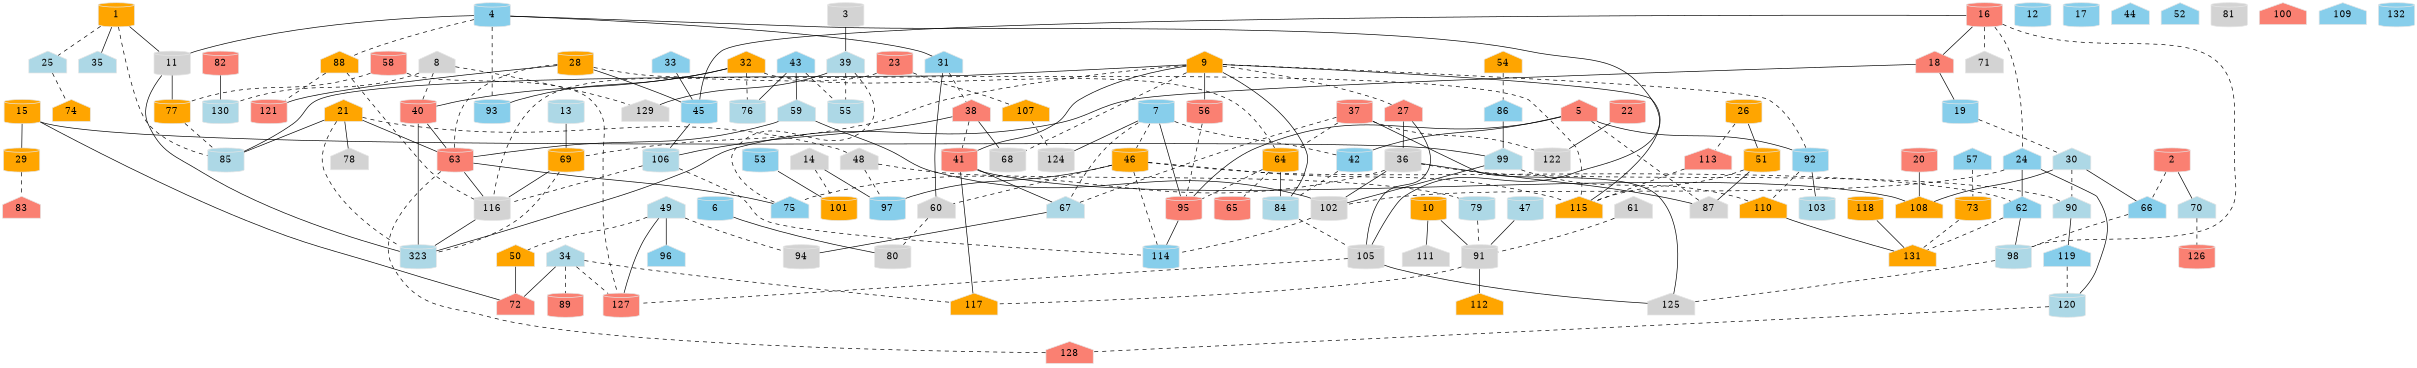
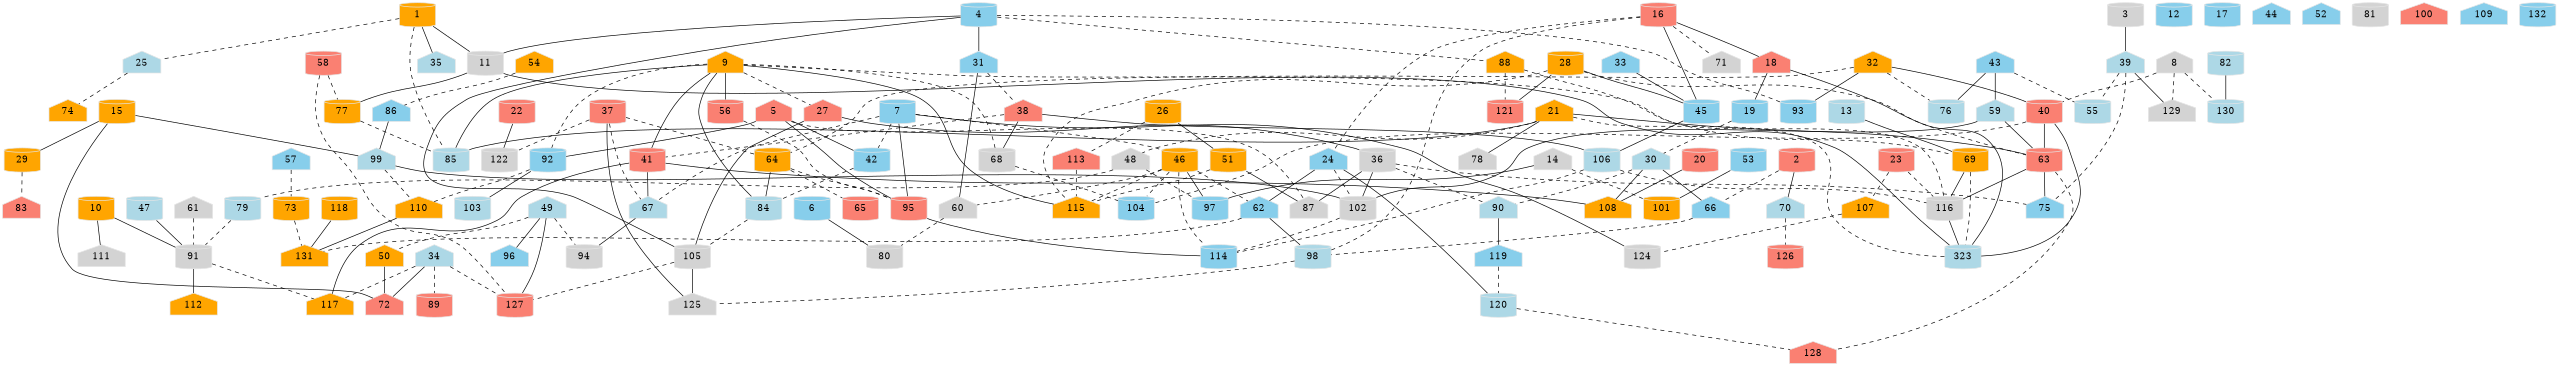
node "82": fillcolor salmon -> lightblue
node "104": added
